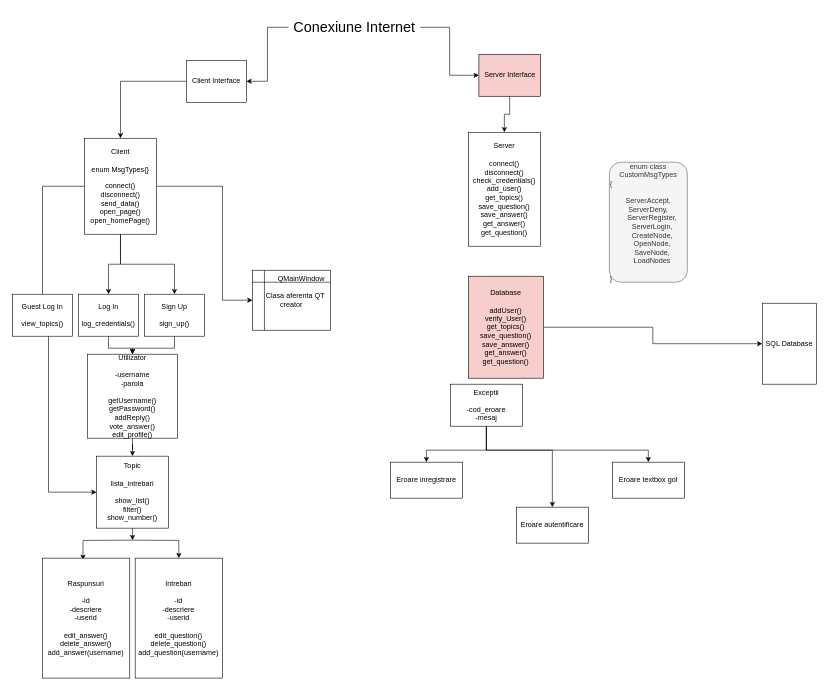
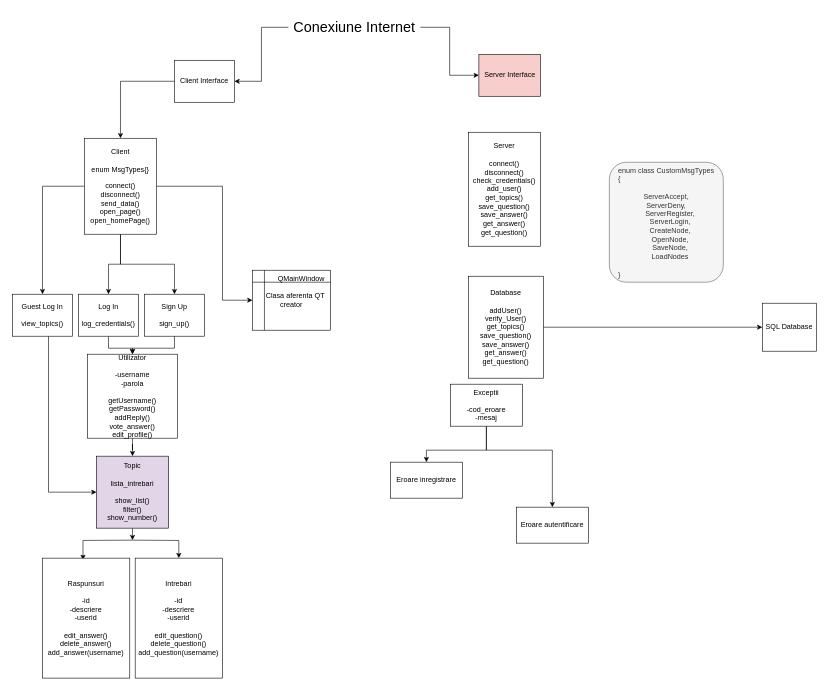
node "Client Interface": moved (216, 81) -> (204, 81)
edge "Server Interface" -> "Server connect() disconnect() check_credentials() add_user() get_topics() save_question() save_answer() get_answer() get_question()": removed
node "enum class CustomMsgTypes { ServerAccept, ServerDeny, ServerRegister, ServerLogin, CreateNode, OpenNode, SaveNode, LoadNodes }": size 78x120 -> 114x120
edge "Client enum MsgTypes{} connect() disconnect() send_data() open_page() open_homePage()" -- "Guest Log In view_topics()": arrowhead none -> classic
node "Database addUser() verify_User() get_topics() save_question() save_answer() get_answer() get_question()": fillcolor #f8cecc -> #ffffff
node "SQL Database": size 54x81 -> 54x48
edge "Exceptii -cod_eroare -mesaj" -> "Eroare textbox gol": removed
node "Eroare textbox gol": removed
node "Topic lista_intrebari show_list() filter() show_number()": fillcolor #ffffff -> #e1d5e7
